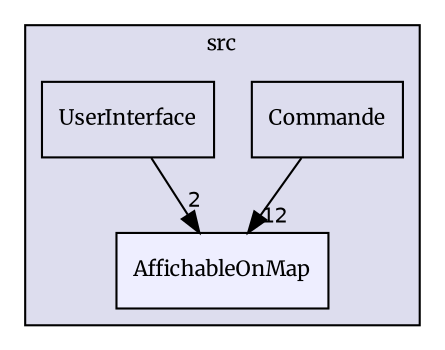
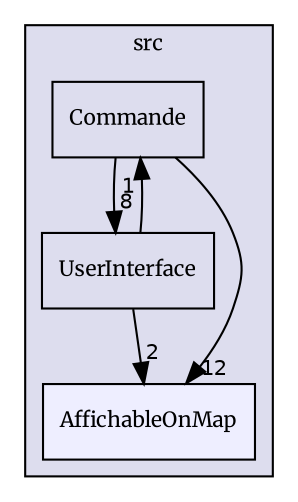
edge "Commande" -> "UserInterface": added
edge "UserInterface" -> "Commande": added
